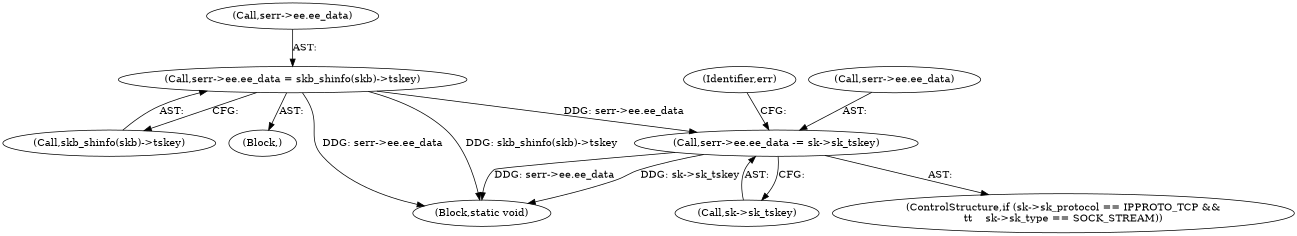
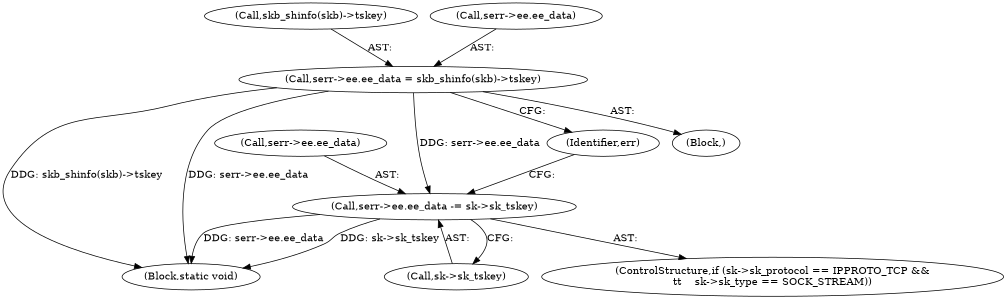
edge "(Call,serr->ee.ee_data = skb_shinfo(skb)->tskey)" -> "(Call,skb_shinfo(skb)->tskey)": now "(Call,serr->ee.ee_data = skb_shinfo(skb)->tskey)" -> "(Identifier,err)"
